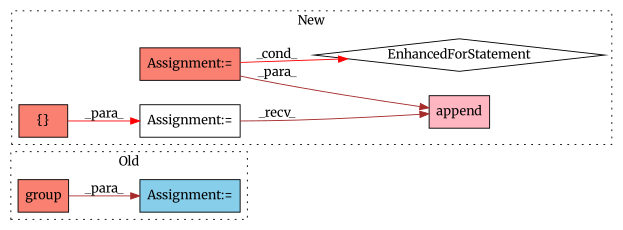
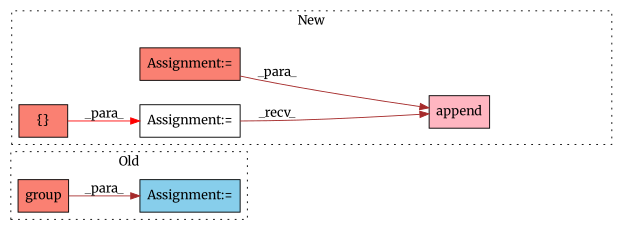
node "EnhancedForStatement": removed
